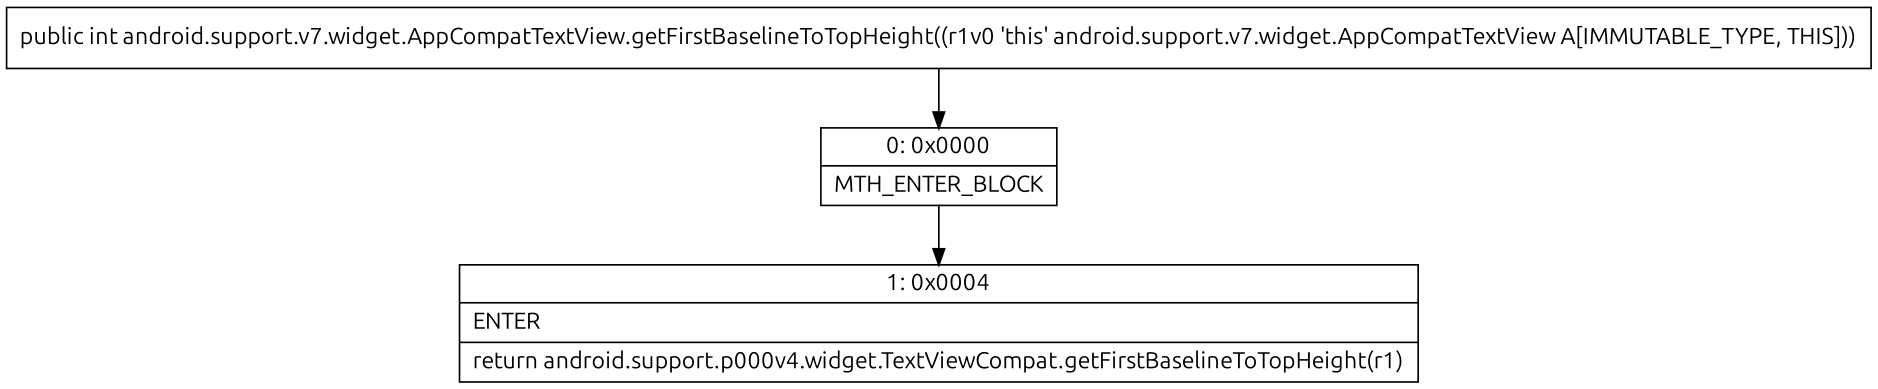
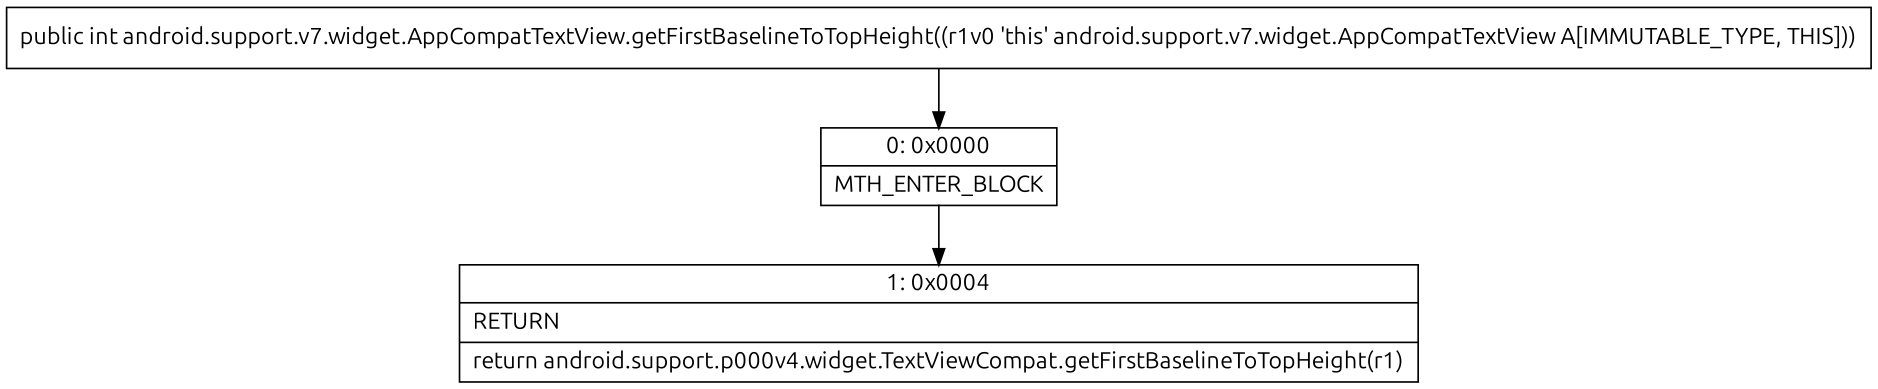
node "1: 0x0004": text "ENTER" -> "RETURN"
